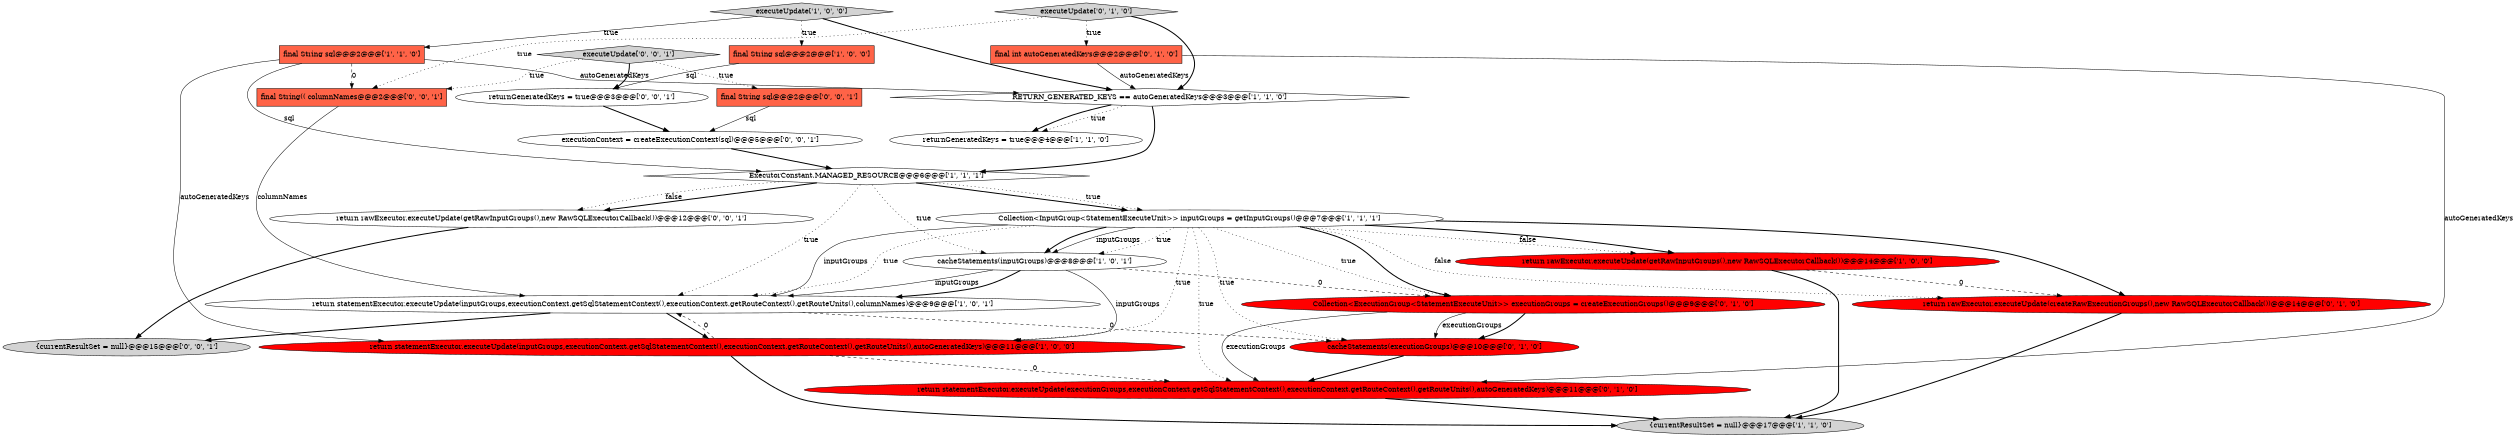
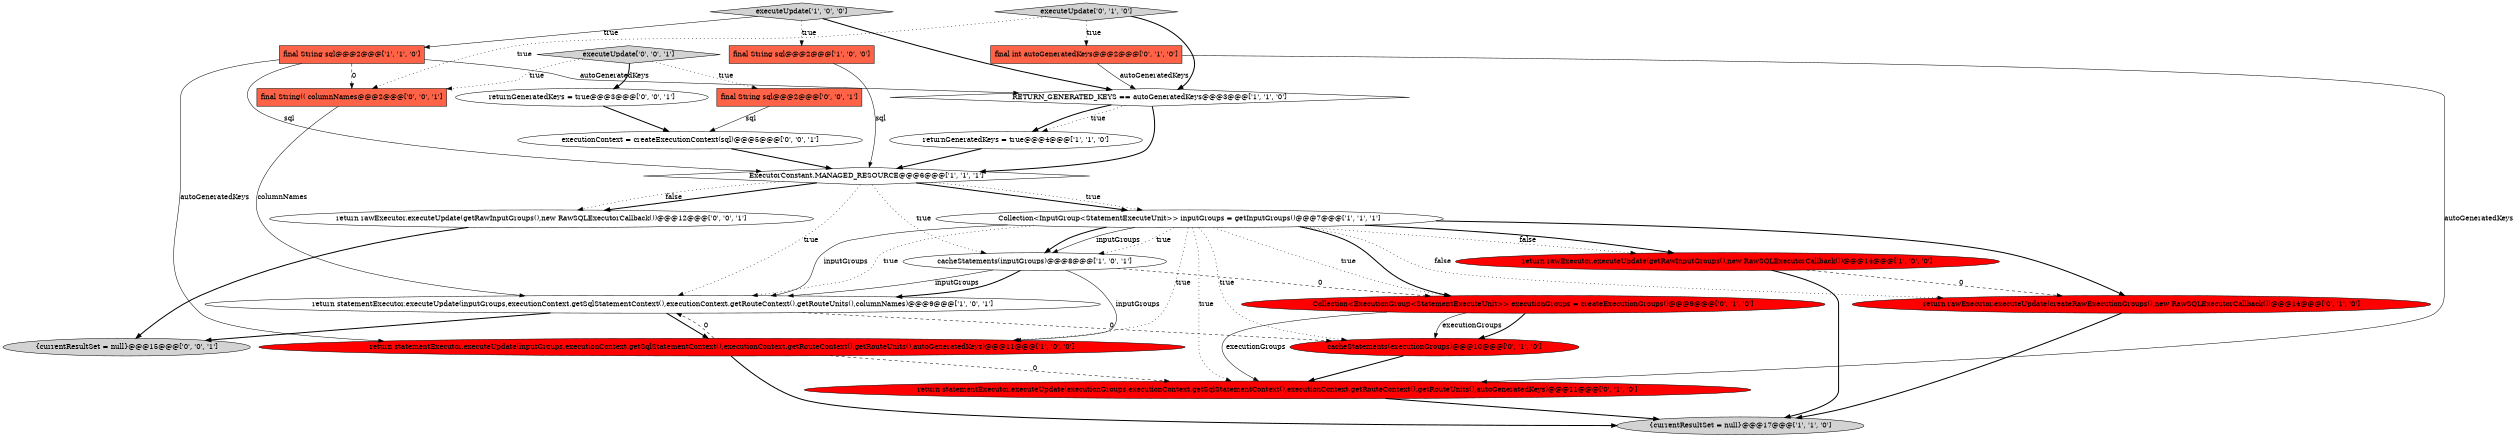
edge "final String sql@@@2@@@['1', '0', '0']" -> "returnGeneratedKeys = true@@@3@@@['0', '0', '1']": now "final String sql@@@2@@@['1', '0', '0']" -> "ExecutorConstant.MANAGED_RESOURCE@@@6@@@['1', '1', '1']"
edge "returnGeneratedKeys = true@@@4@@@['1', '1', '0']" -> "ExecutorConstant.MANAGED_RESOURCE@@@6@@@['1', '1', '1']": added
